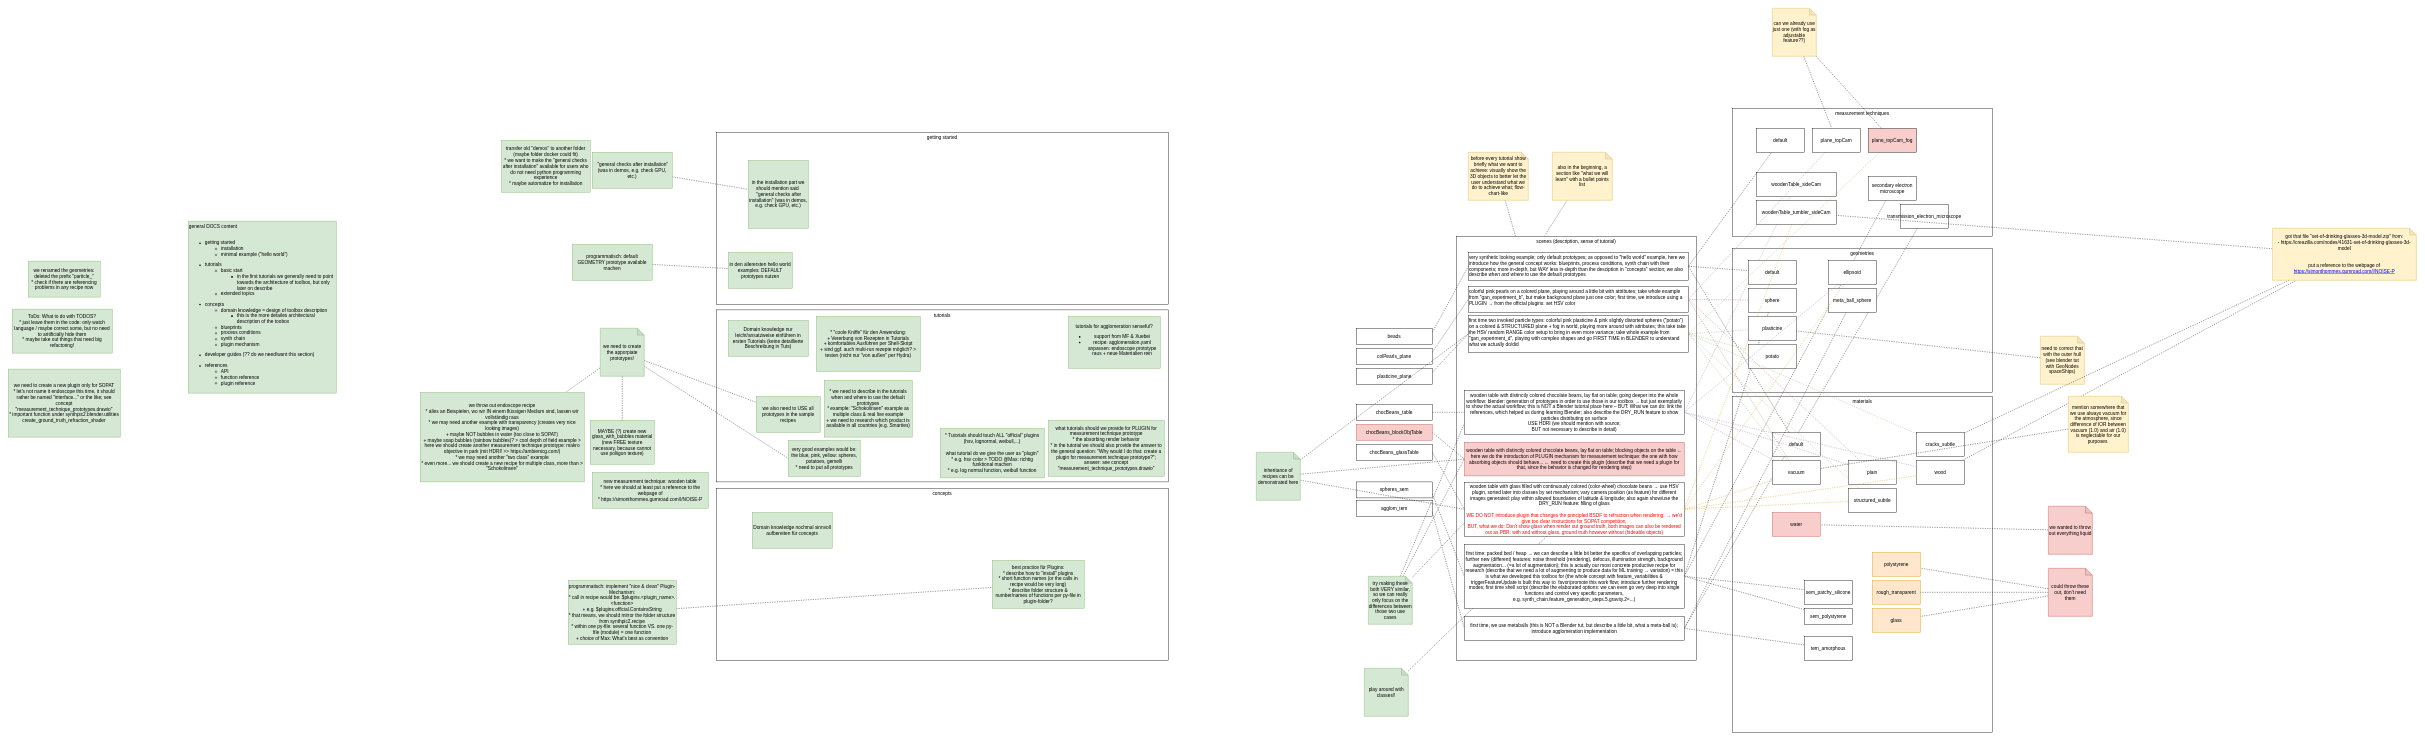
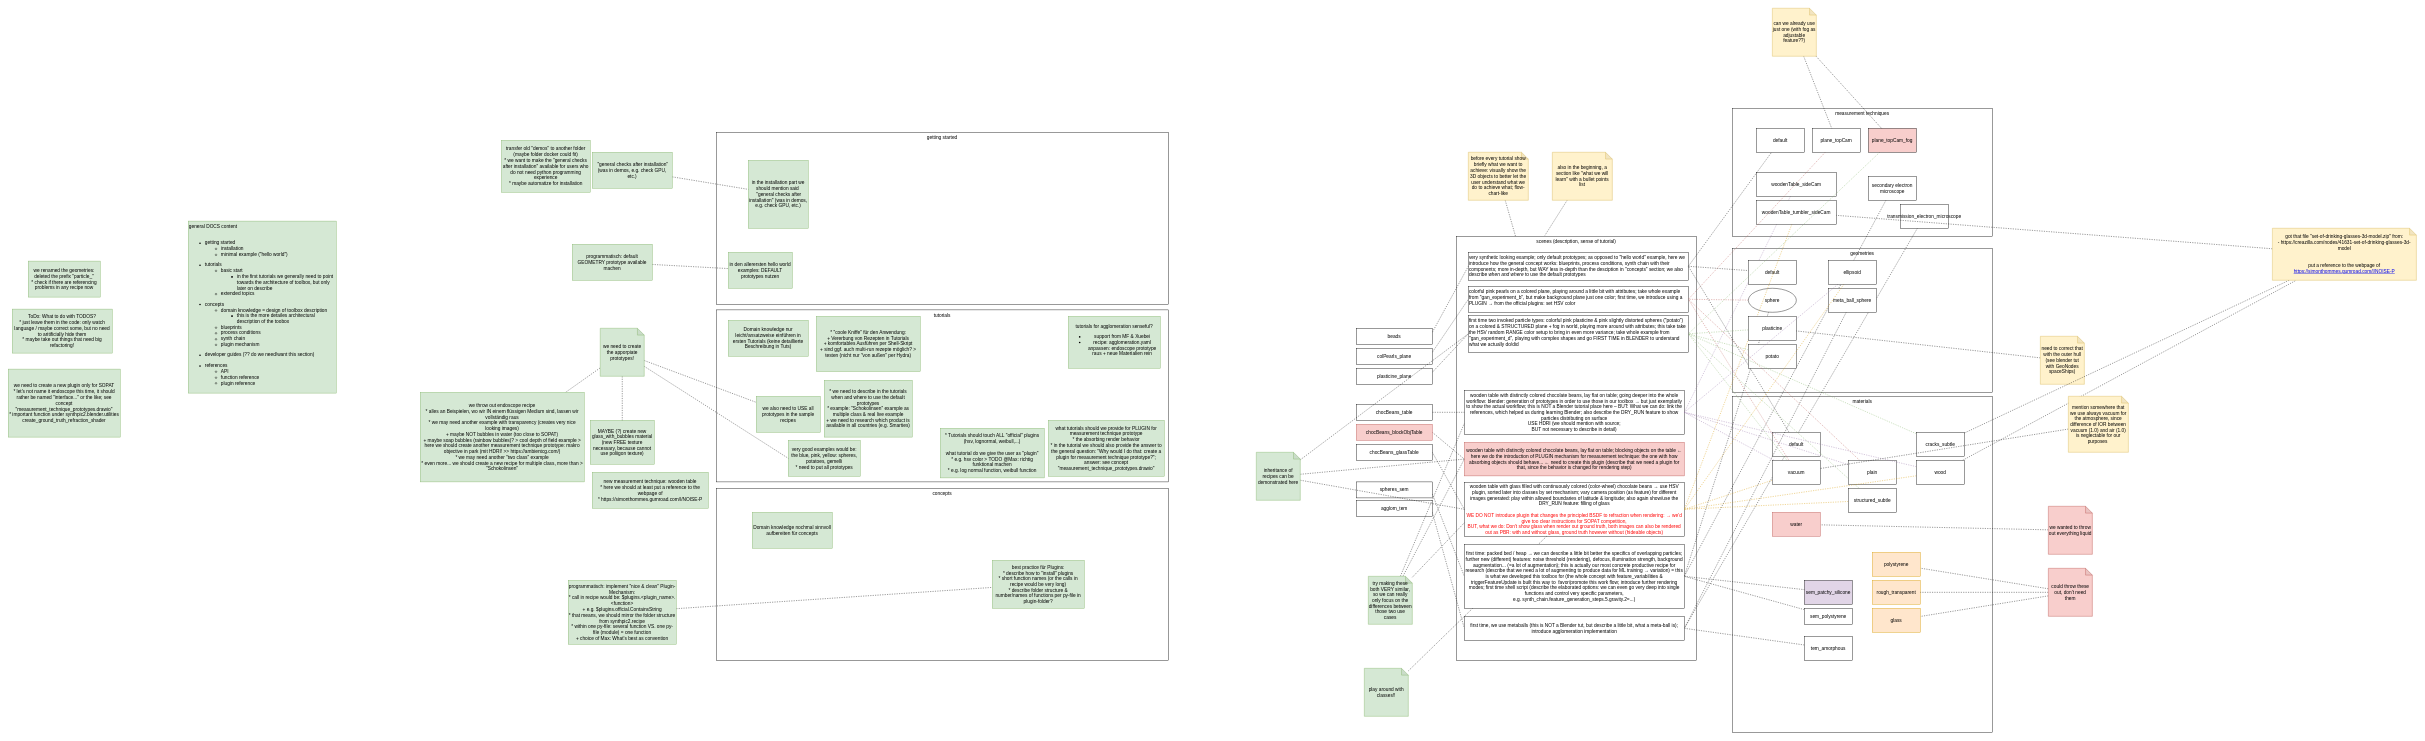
node "sphere": shape rectangle -> ellipse
node "sem_patchy_silicone": fillcolor #ffffff -> #e1d5e7
